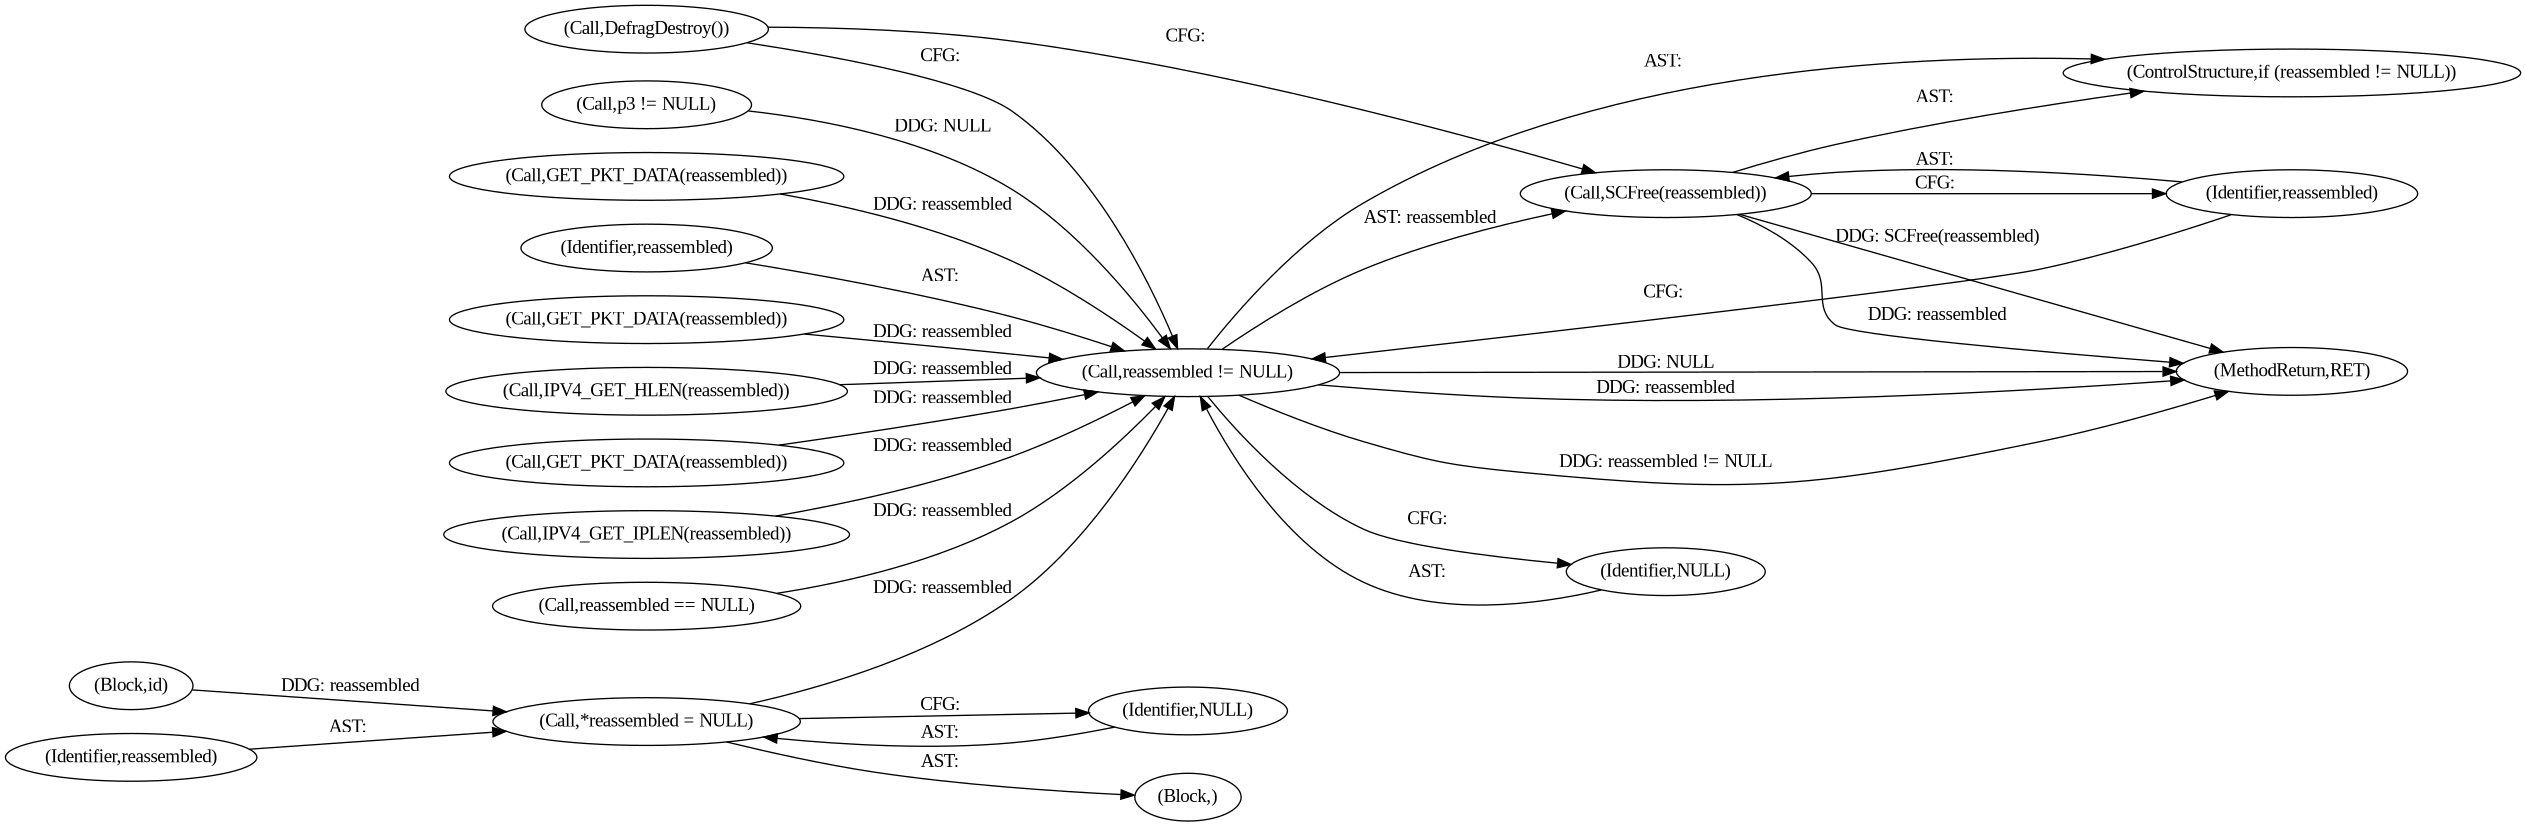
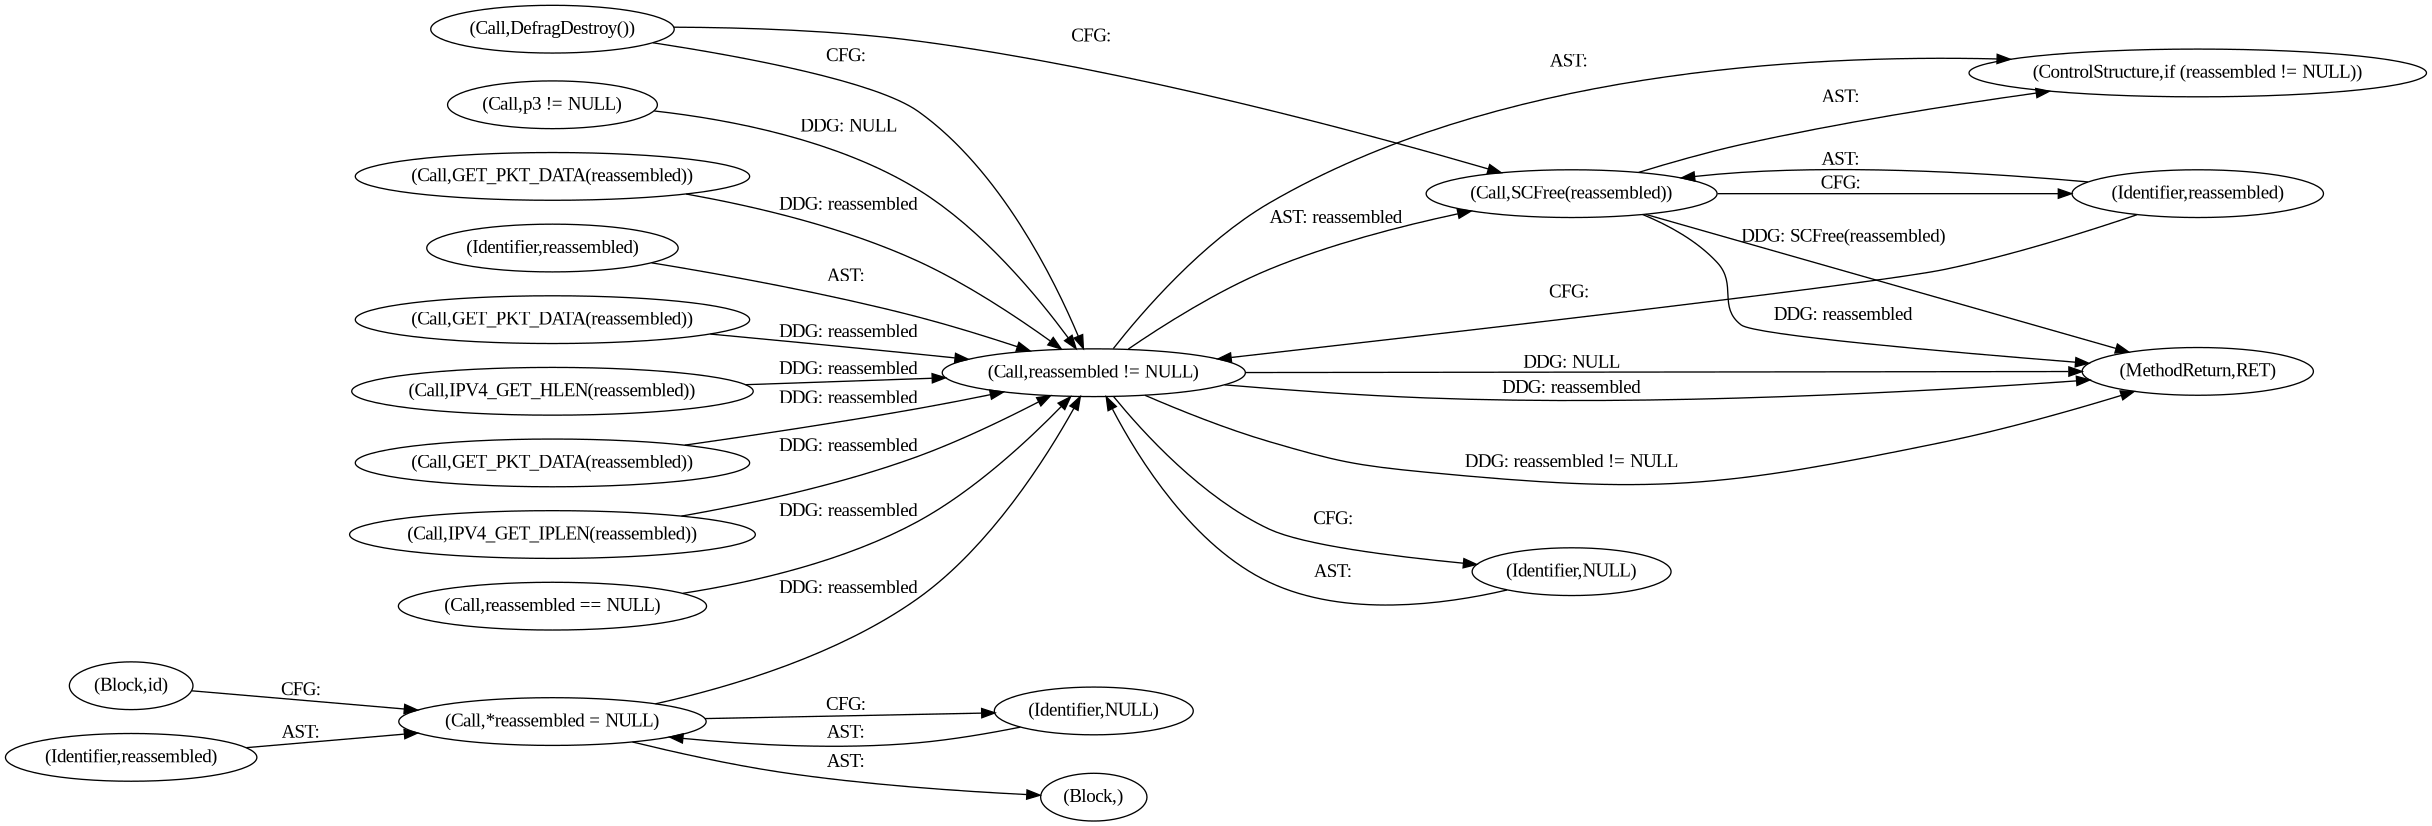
edge "(Block,id)" -> "(Call,*reassembled = NULL)": label "DDG: reassembled" -> "CFG: "
